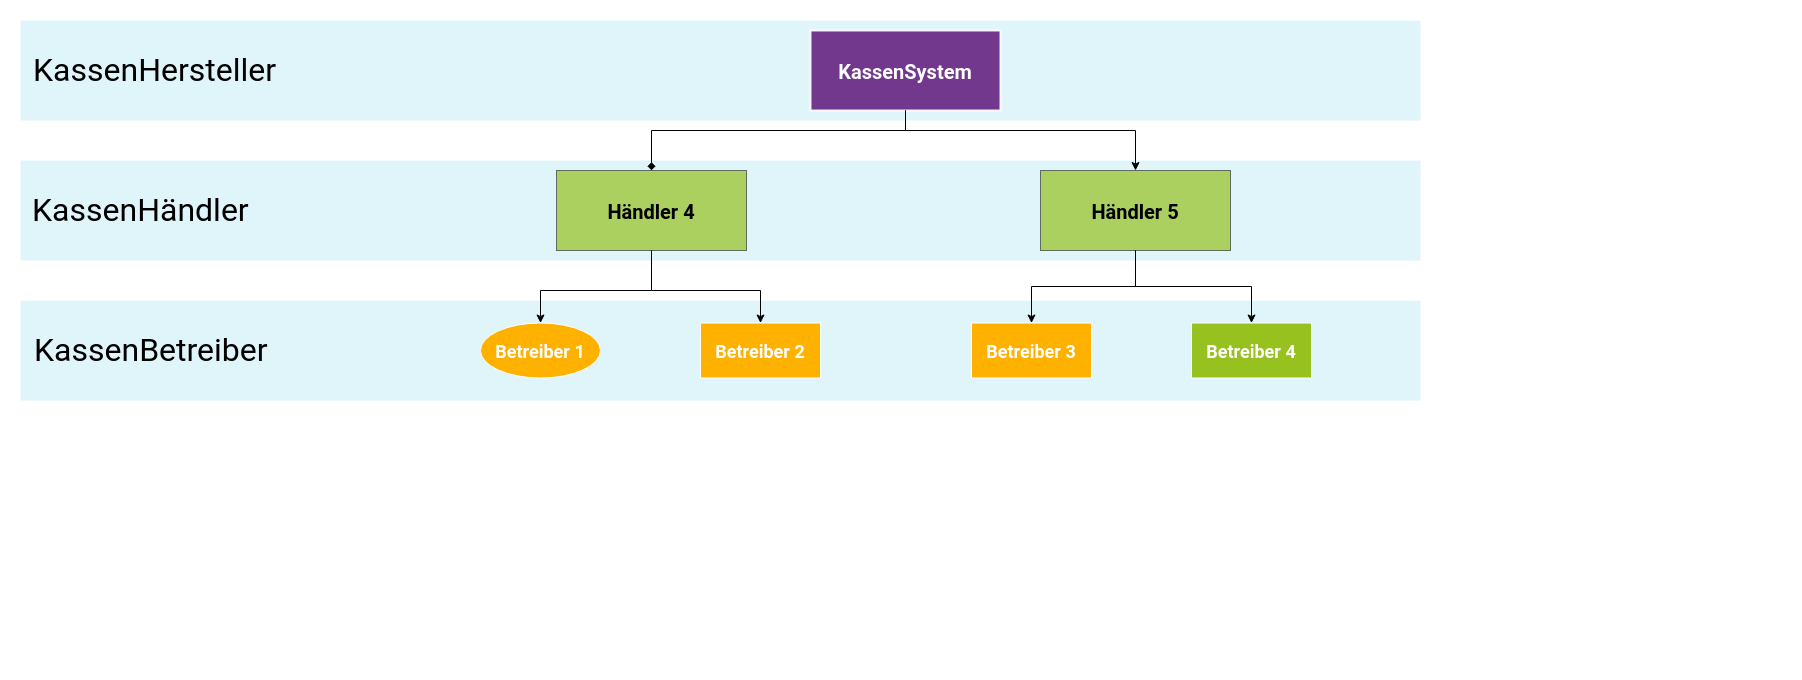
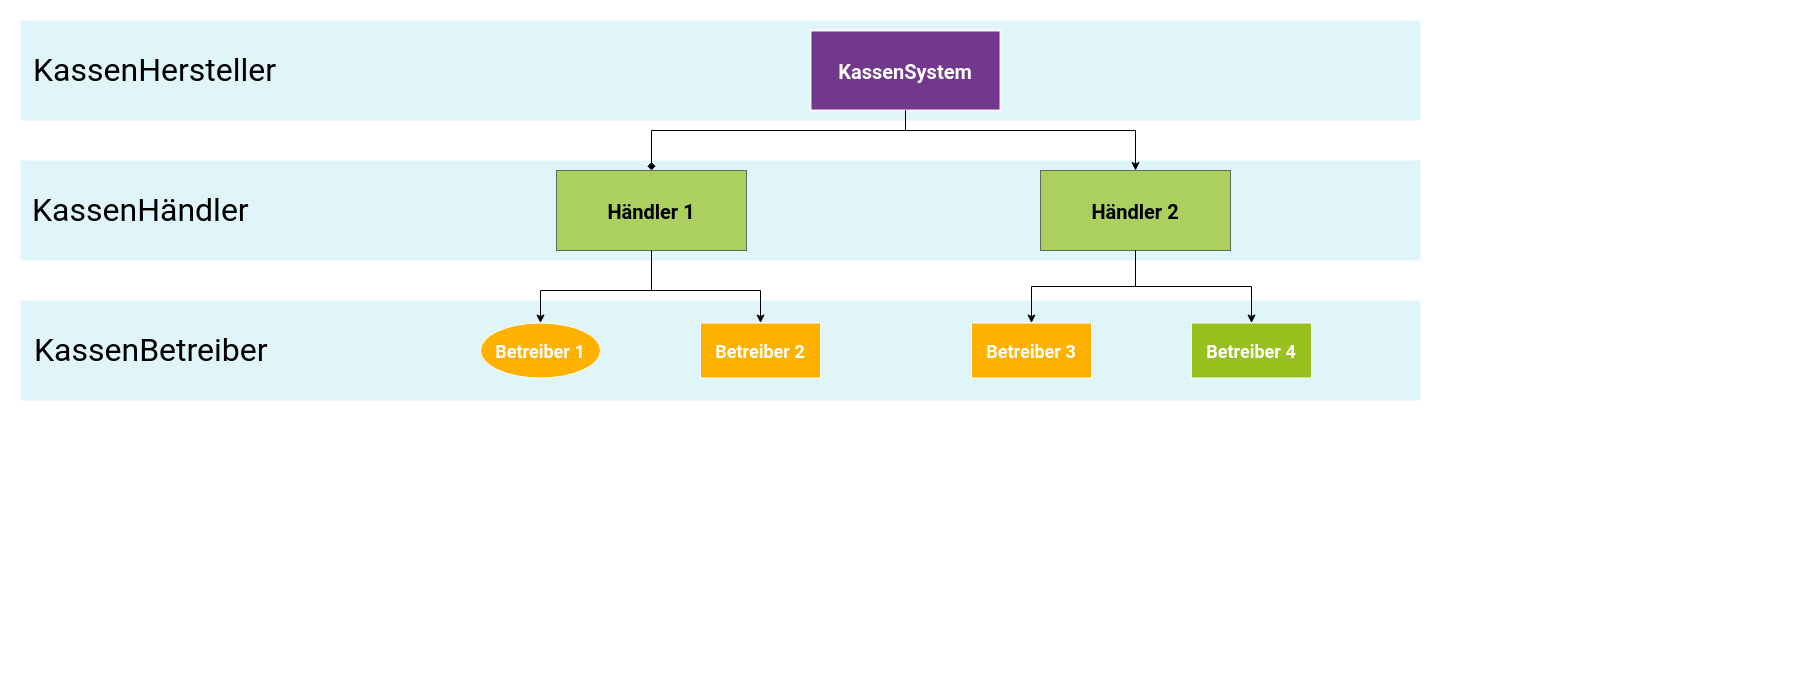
node "Händler 4": label "Händler 4" -> "Händler 1"
node "Händler 5": label "Händler 5" -> "Händler 2"
